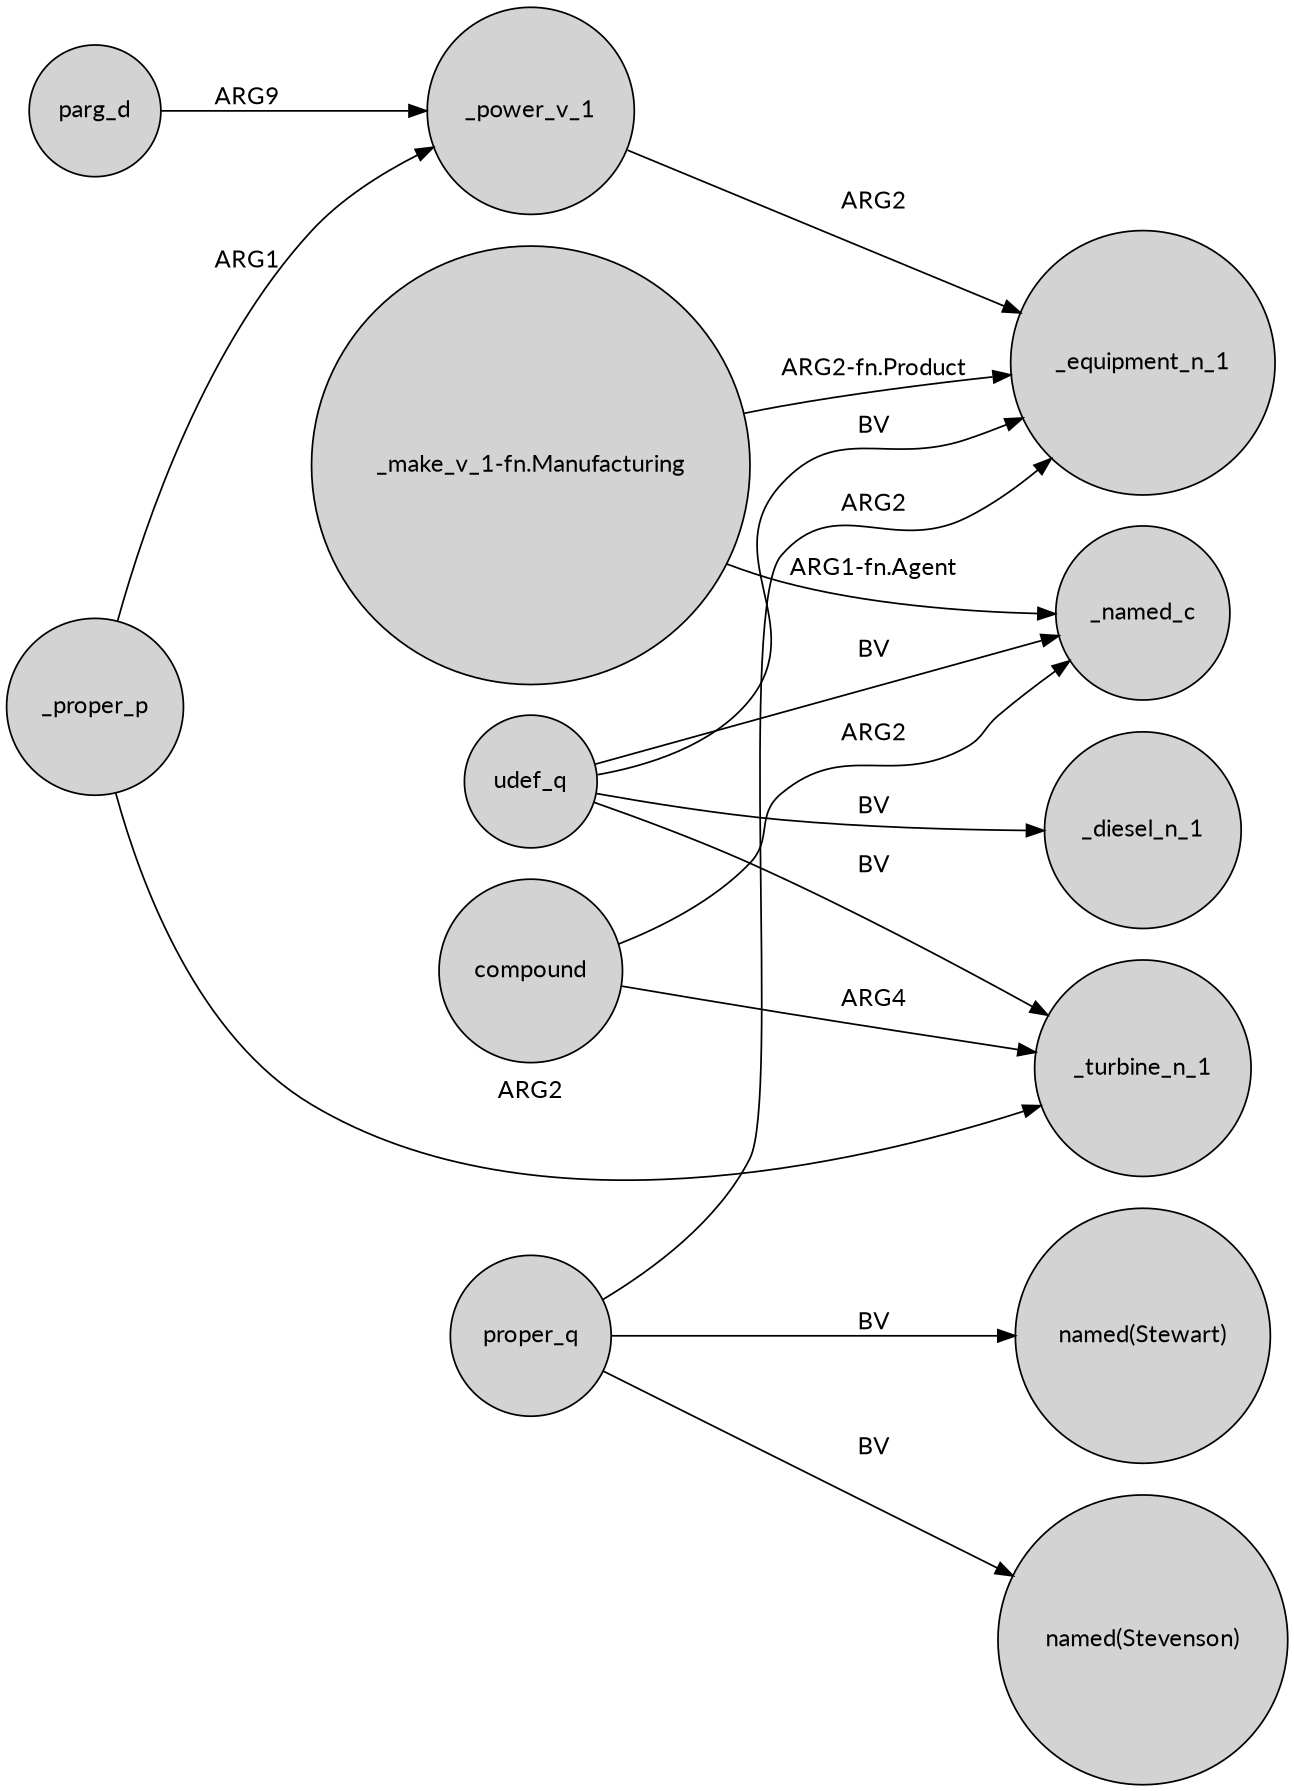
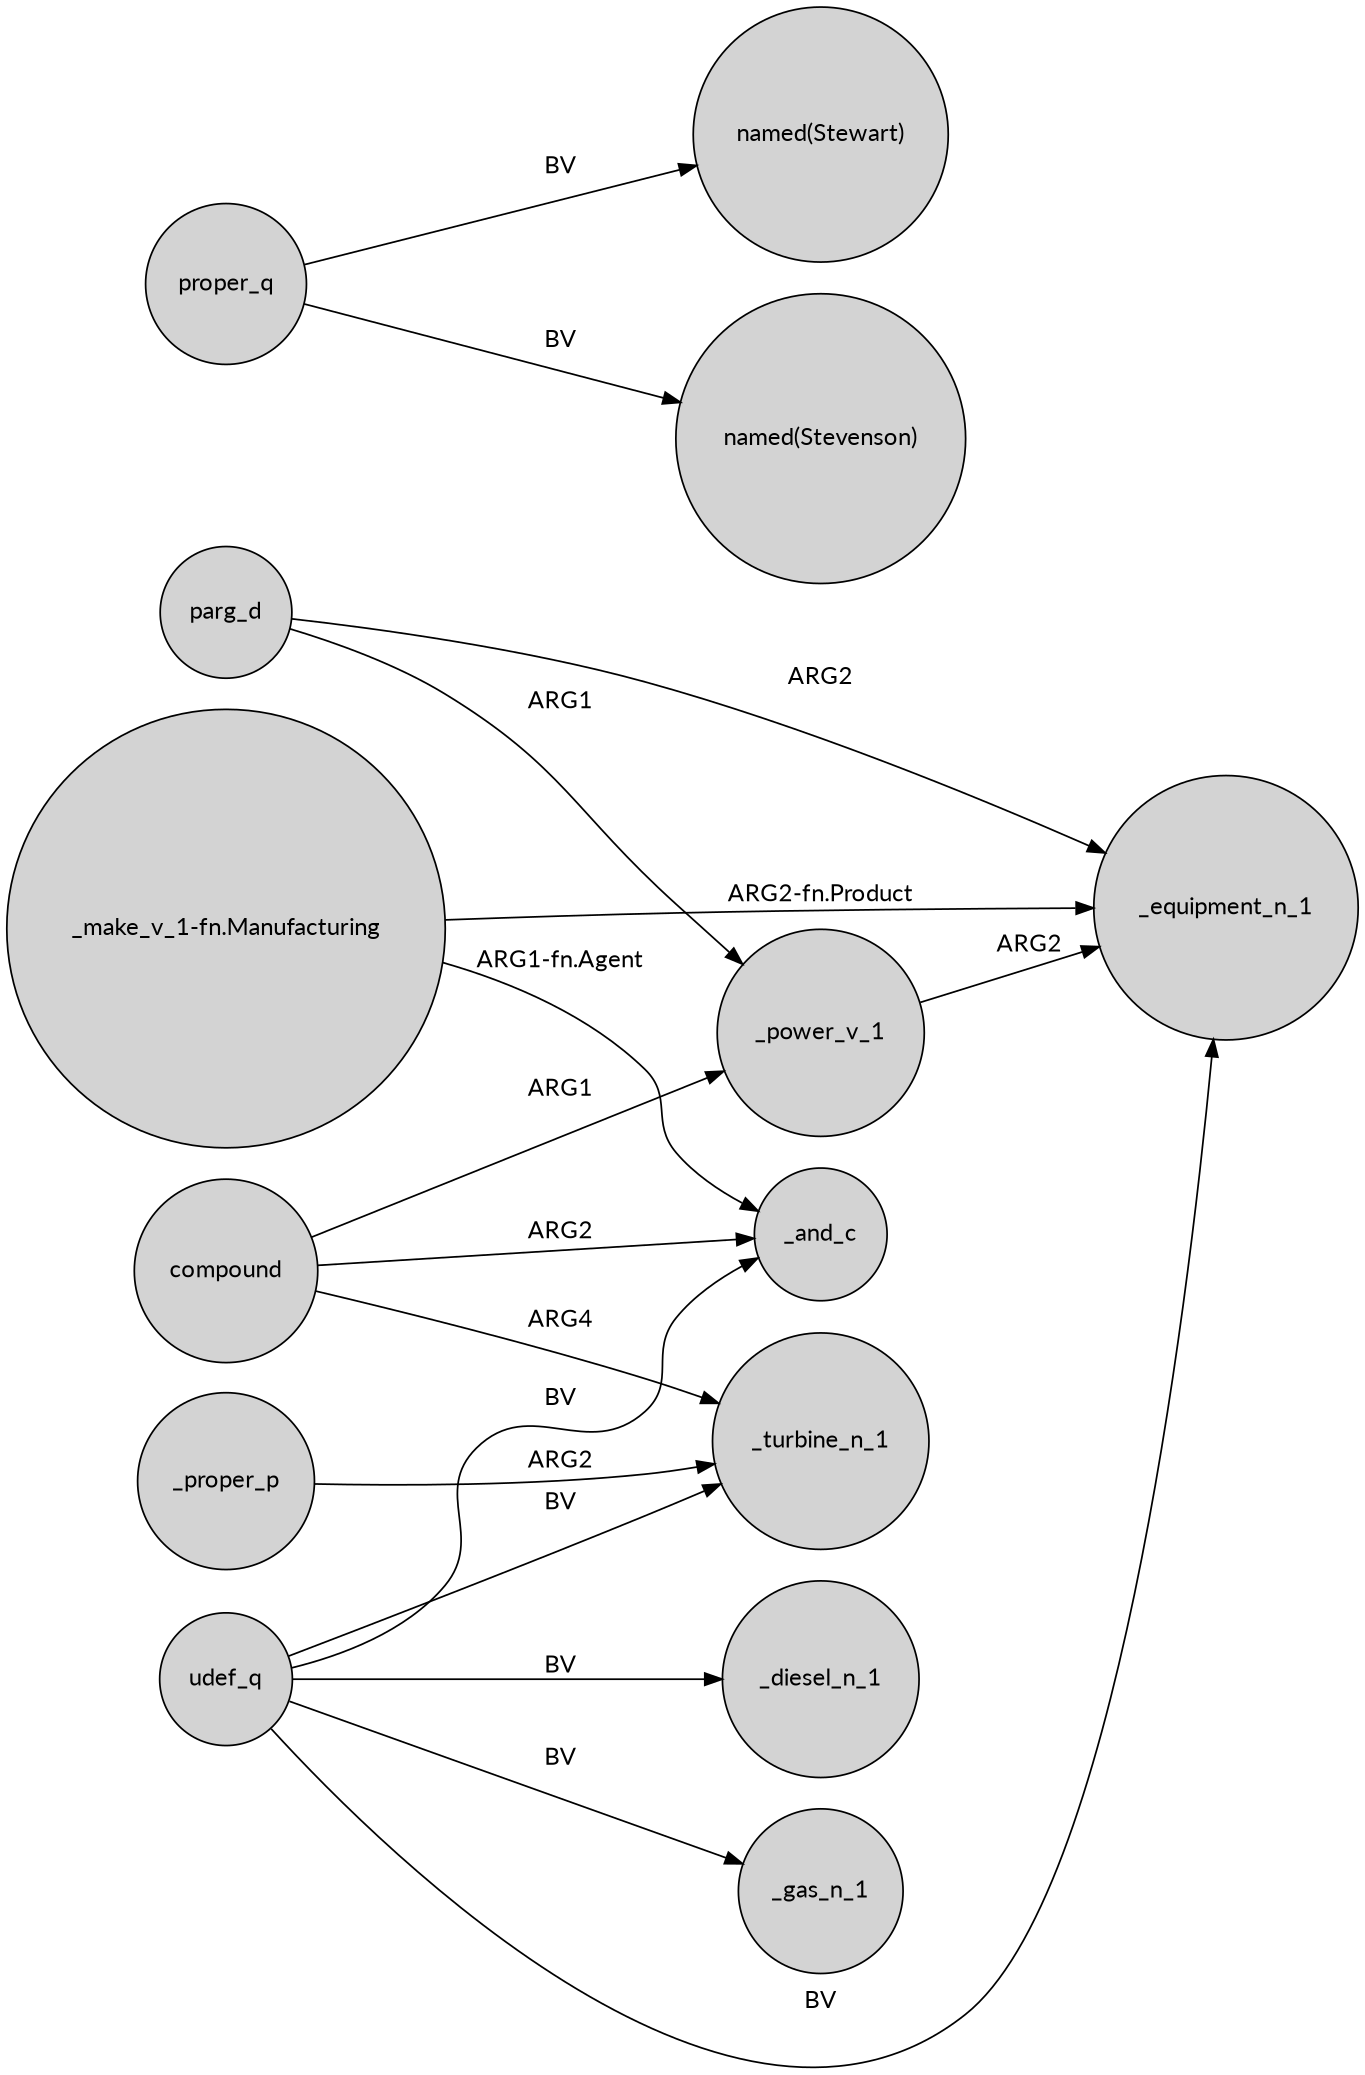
edge "parg_d" -> "_power_v_1": label "ARG9" -> "ARG1"
edge "_proper_p" -> "_power_v_1": now "compound" -> "_power_v_1"
node "_named_c": label "_named_c" -> "_and_c"
edge "proper_q" -> "_equipment_n_1": now "parg_d" -> "_equipment_n_1"
node "_gas_n_1": added
